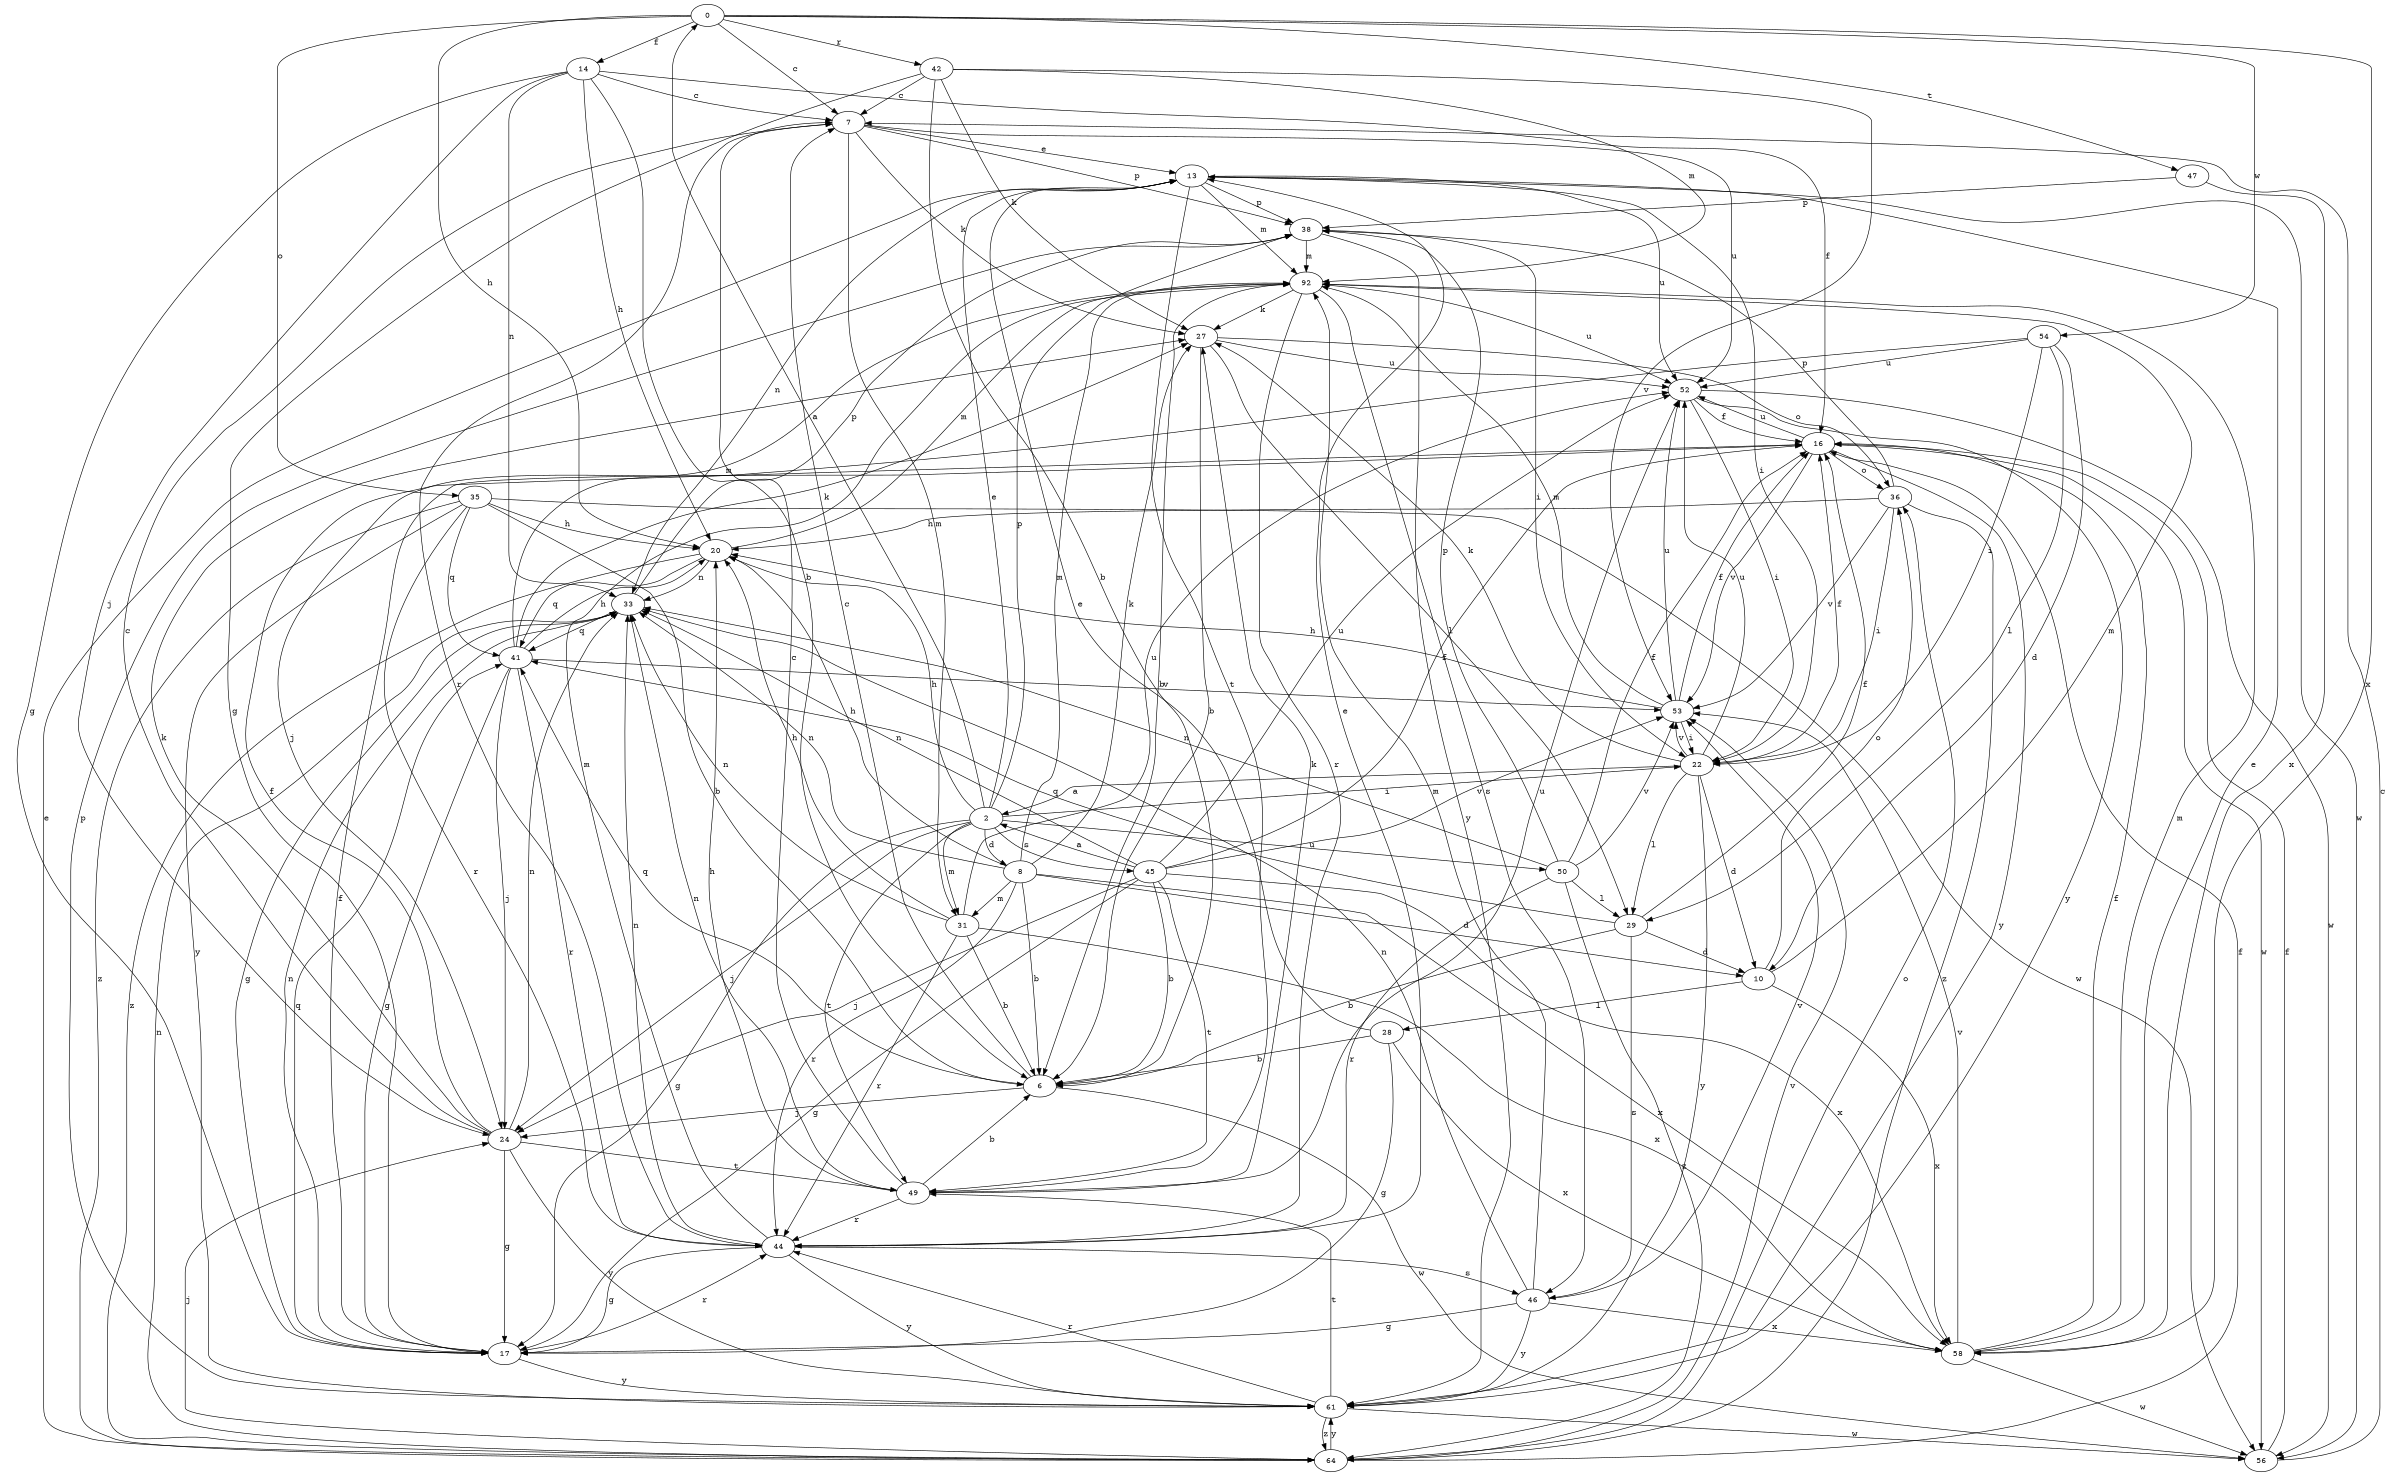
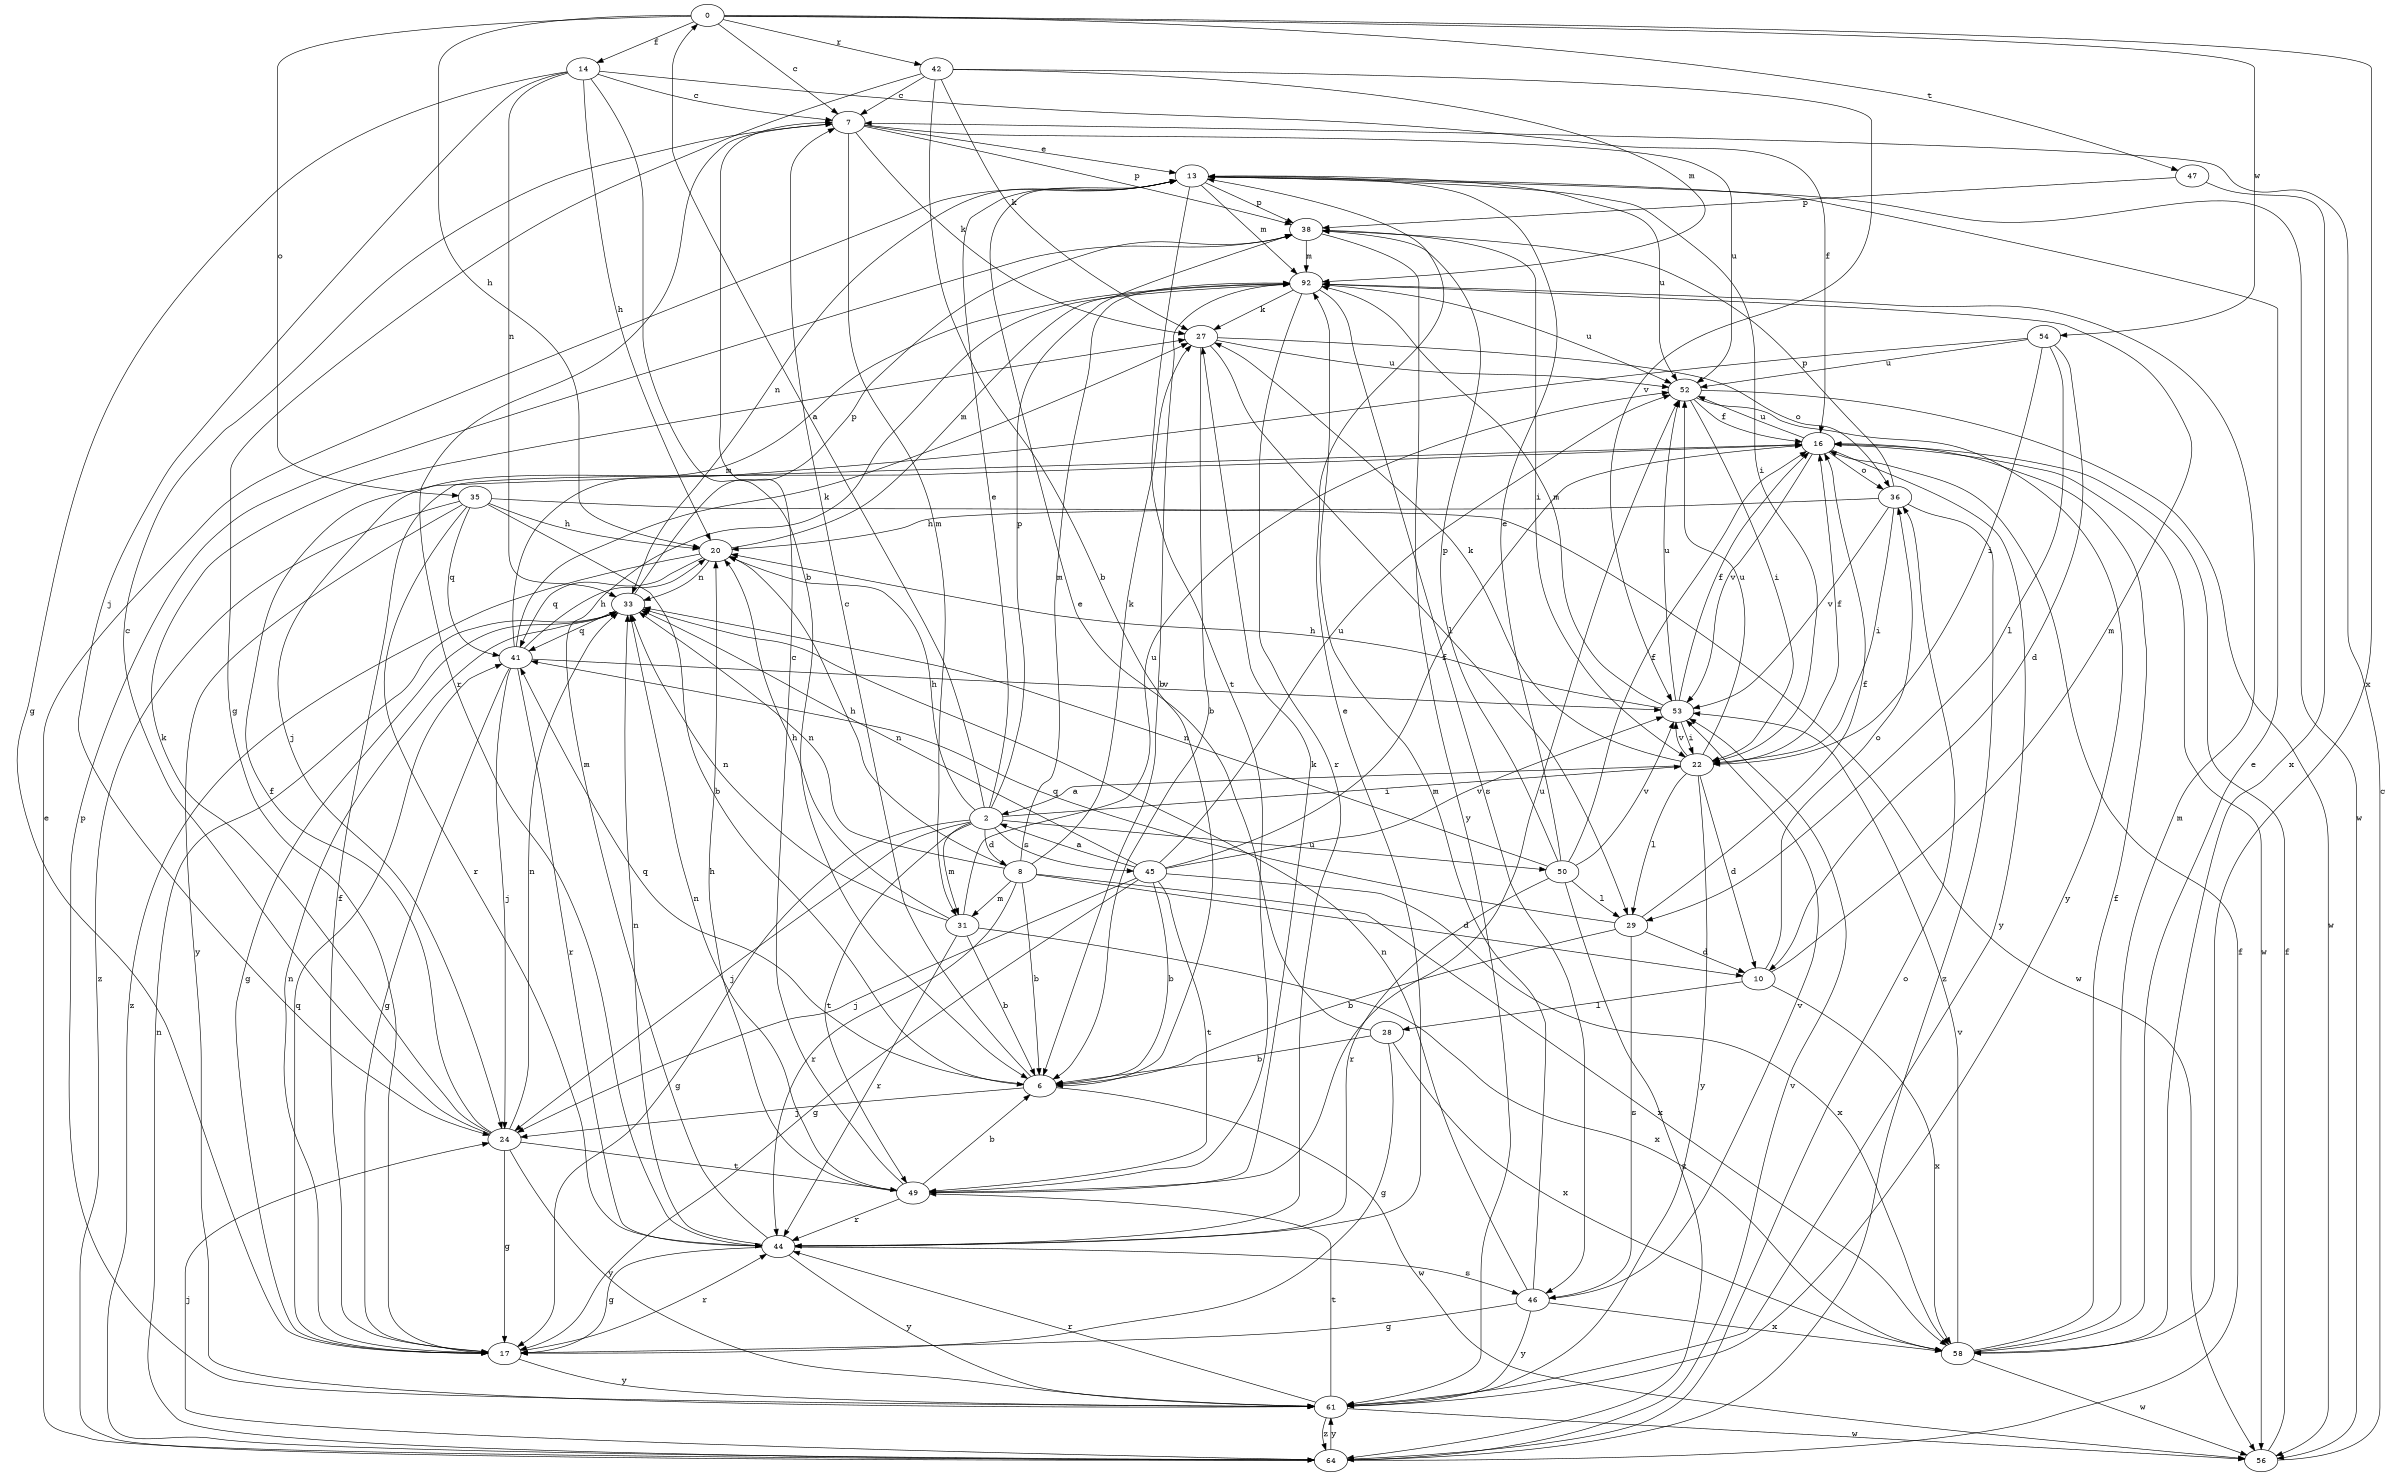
edge "50" -> "13": added, label "e"
